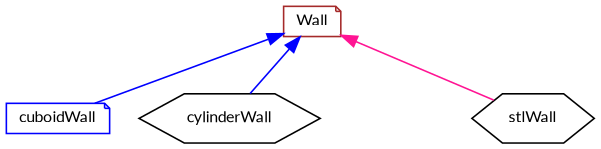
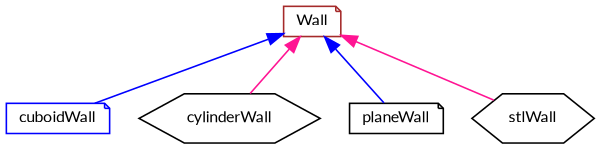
edge "cylinderWall" -> "Wall": color blue -> deeppink
node "planeWall": added
